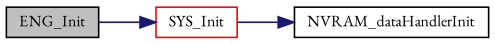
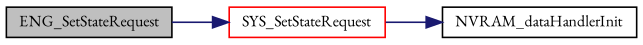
node "ENG_Init": label "ENG_Init" -> "ENG_SetStateRequest"
node "SYS_Init": label "SYS_Init" -> "SYS_SetStateRequest"
